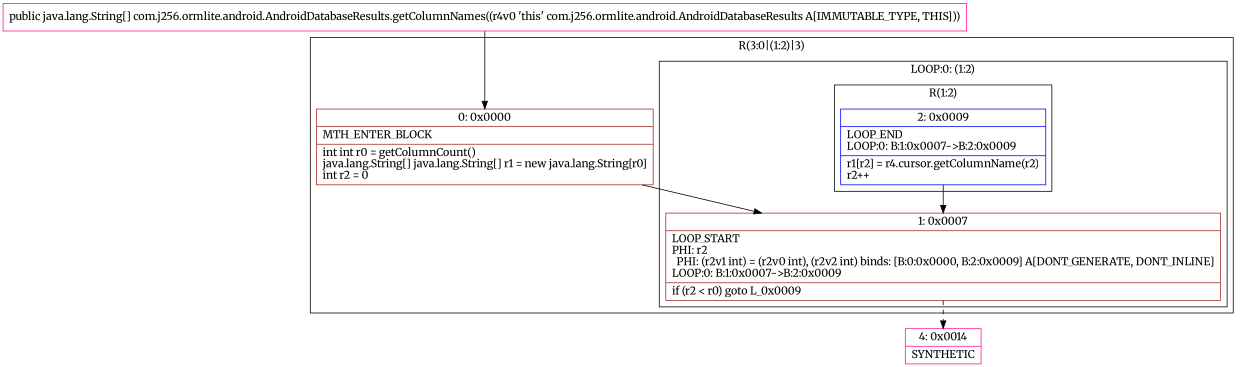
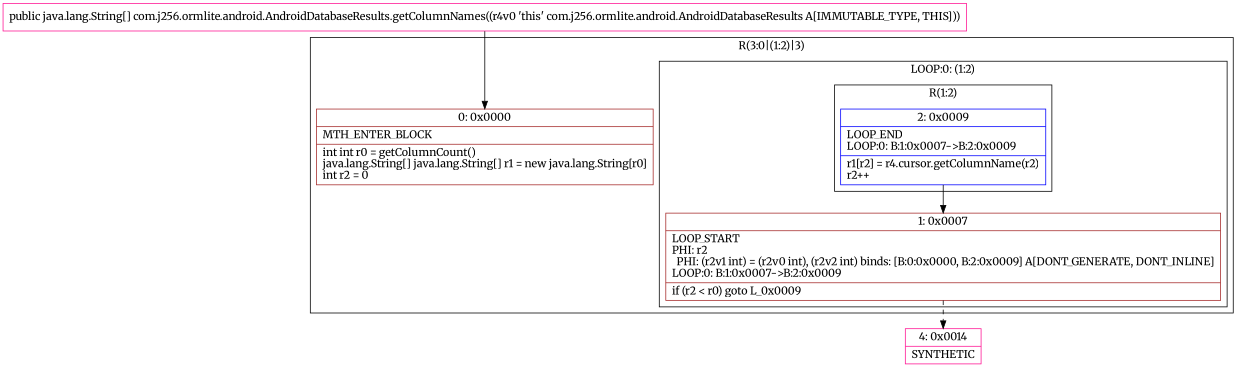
edge "0: 0x0000" -> "1: 0x0007": removed
